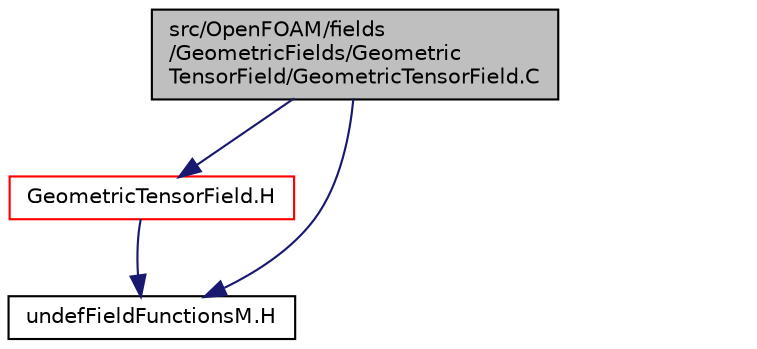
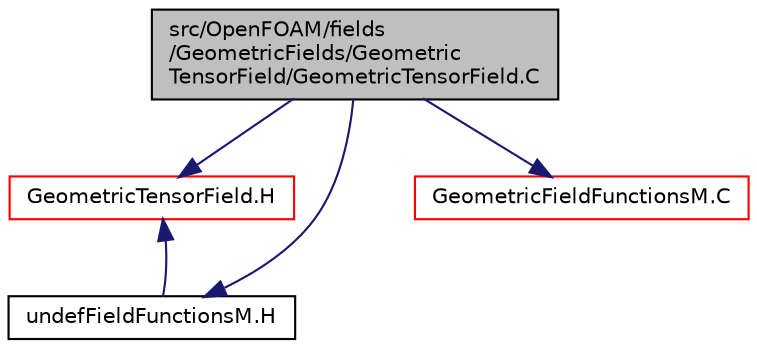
node "GeometricFieldFunctionsM.C": added
edge "GeometricTensorField.H" -> "undefFieldFunctionsM.H": reversed
